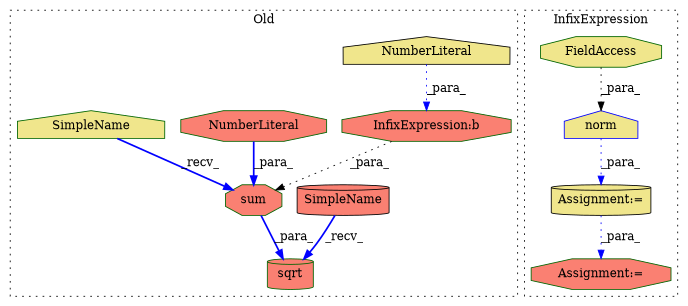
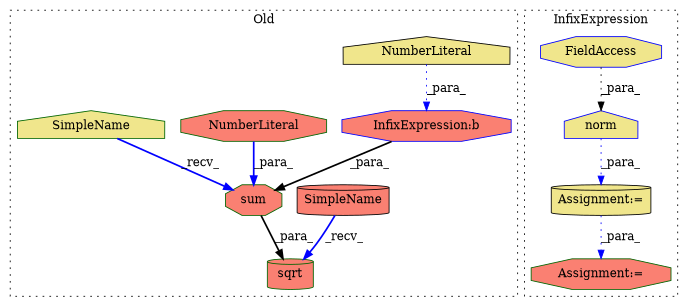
node "FieldAccess": color darkgreen -> blue
node "InfixExpression:b": color darkgreen -> blue
edge "InfixExpression:b" -> "sum": style dotted -> bold
edge "sum" -> "sqrt": color blue -> black
